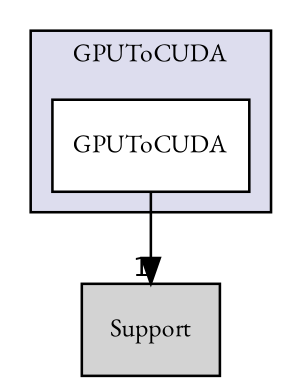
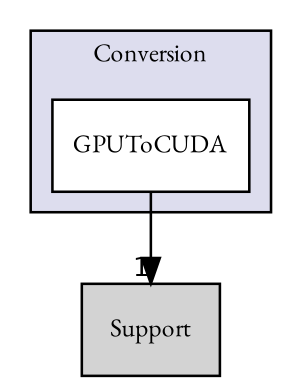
cluster "GPUToCUDA": label "GPUToCUDA" -> "Conversion"
